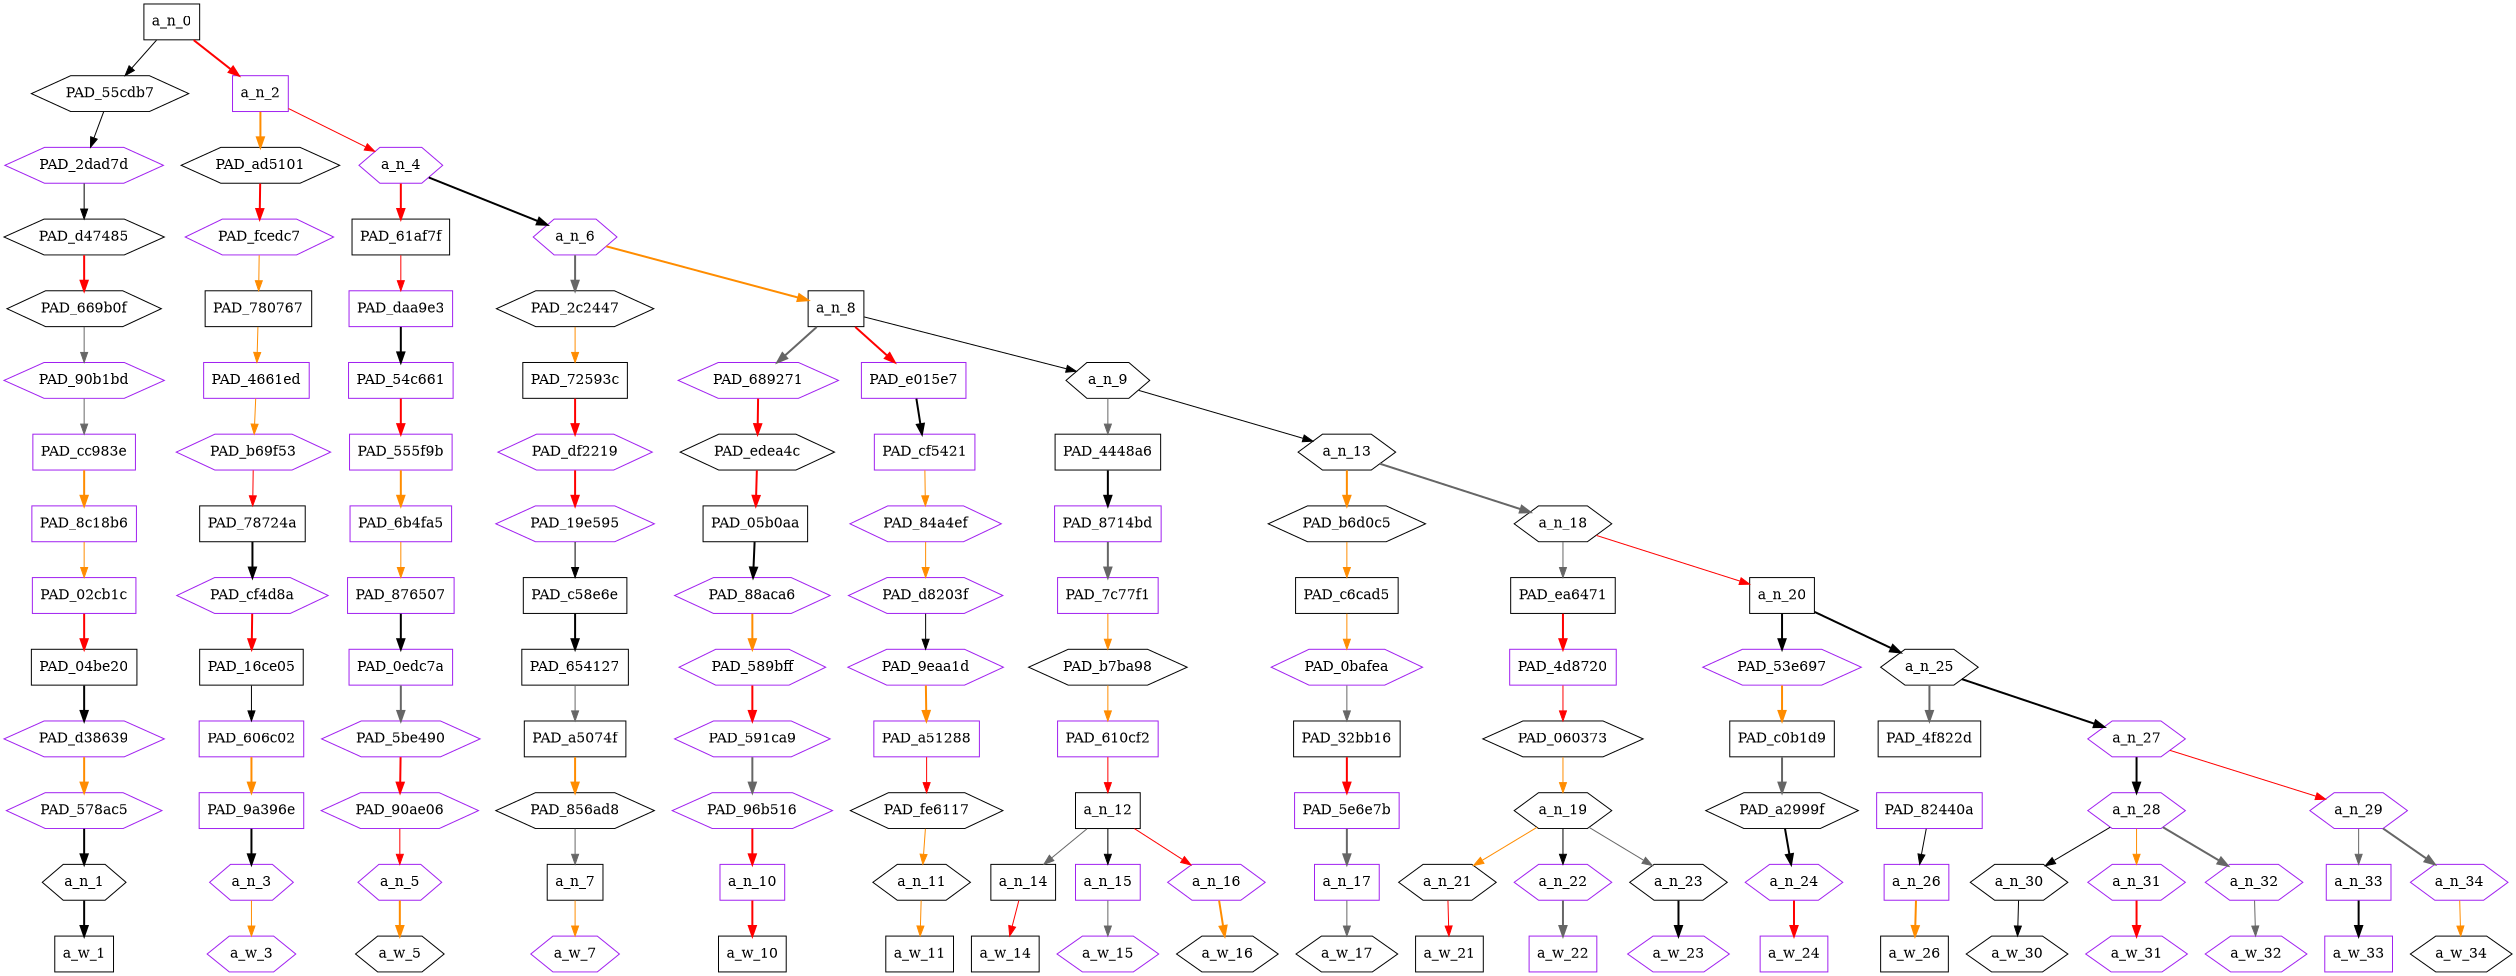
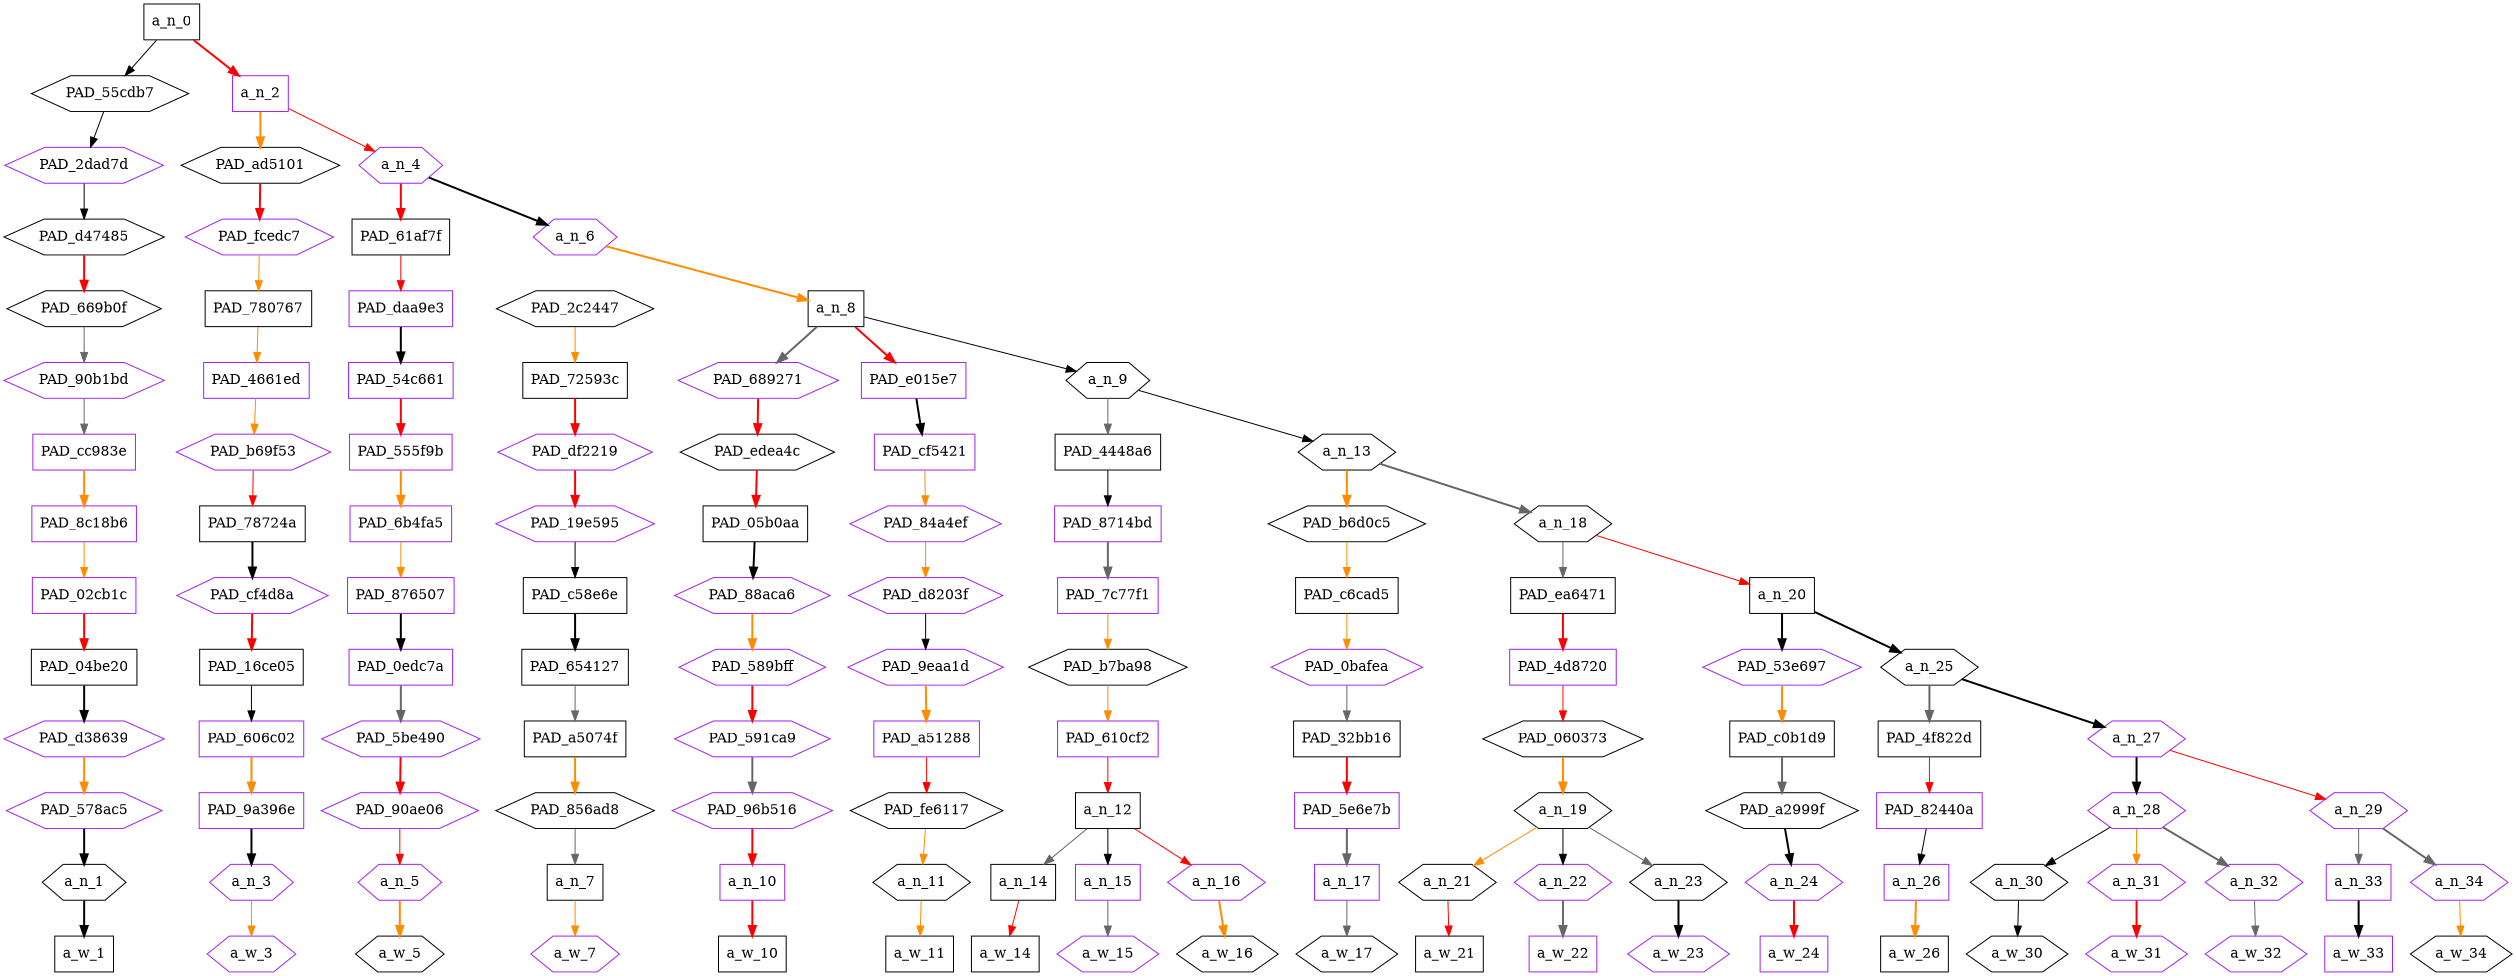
edge "a_n_6" -> "PAD_2c2447": removed
edge "PAD_4448a6" -> "PAD_8714bd": style bold -> solid
edge "PAD_060373" -> "a_n_19": style solid -> bold
edge "PAD_4f822d" -> "PAD_82440a": added
